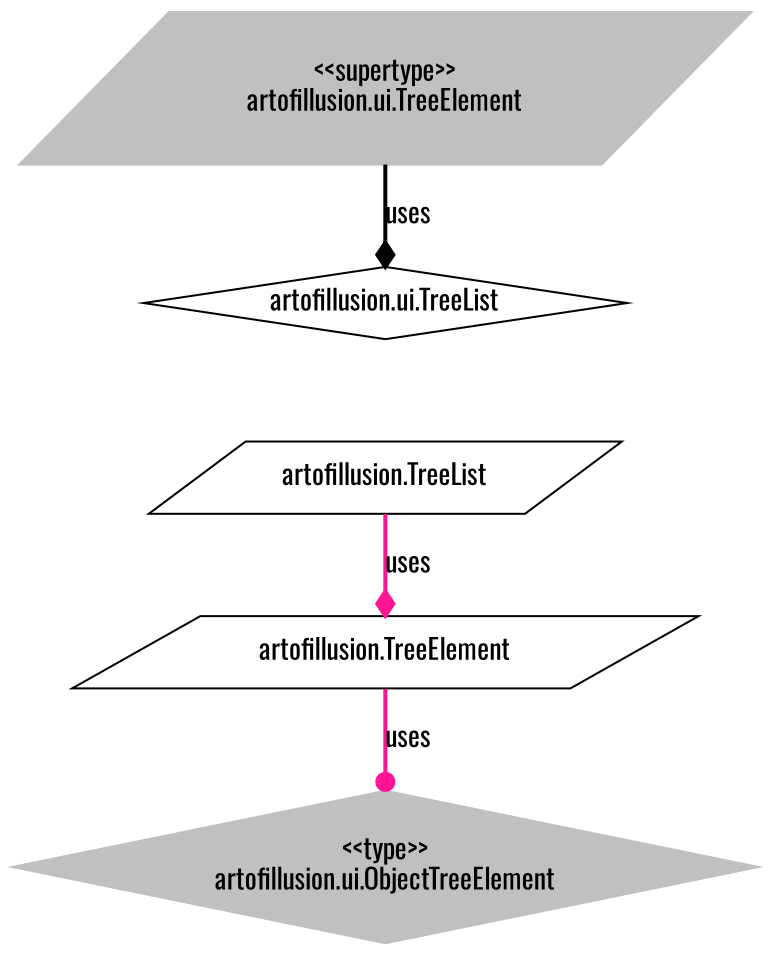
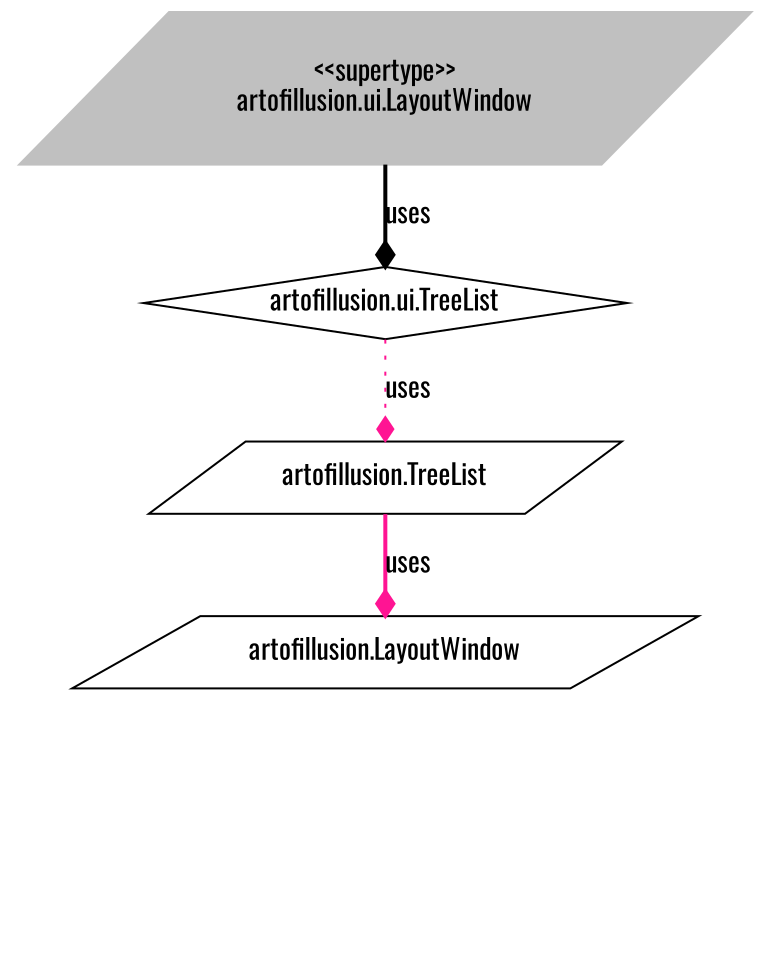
node "<<supertype>> artofillusion.ui.TreeElement": label "<<supertype>> artofillusion.ui.TreeElement" -> "<<supertype>> artofillusion.ui.LayoutWindow"
edge "artofillusion.ui.TreeList" -> "artofillusion.TreeList": added, label "uses"
node "artofillusion.TreeElement": label "artofillusion.TreeElement" -> "artofillusion.LayoutWindow"
node "<<type>> artofillusion.ui.ObjectTreeElement": removed
